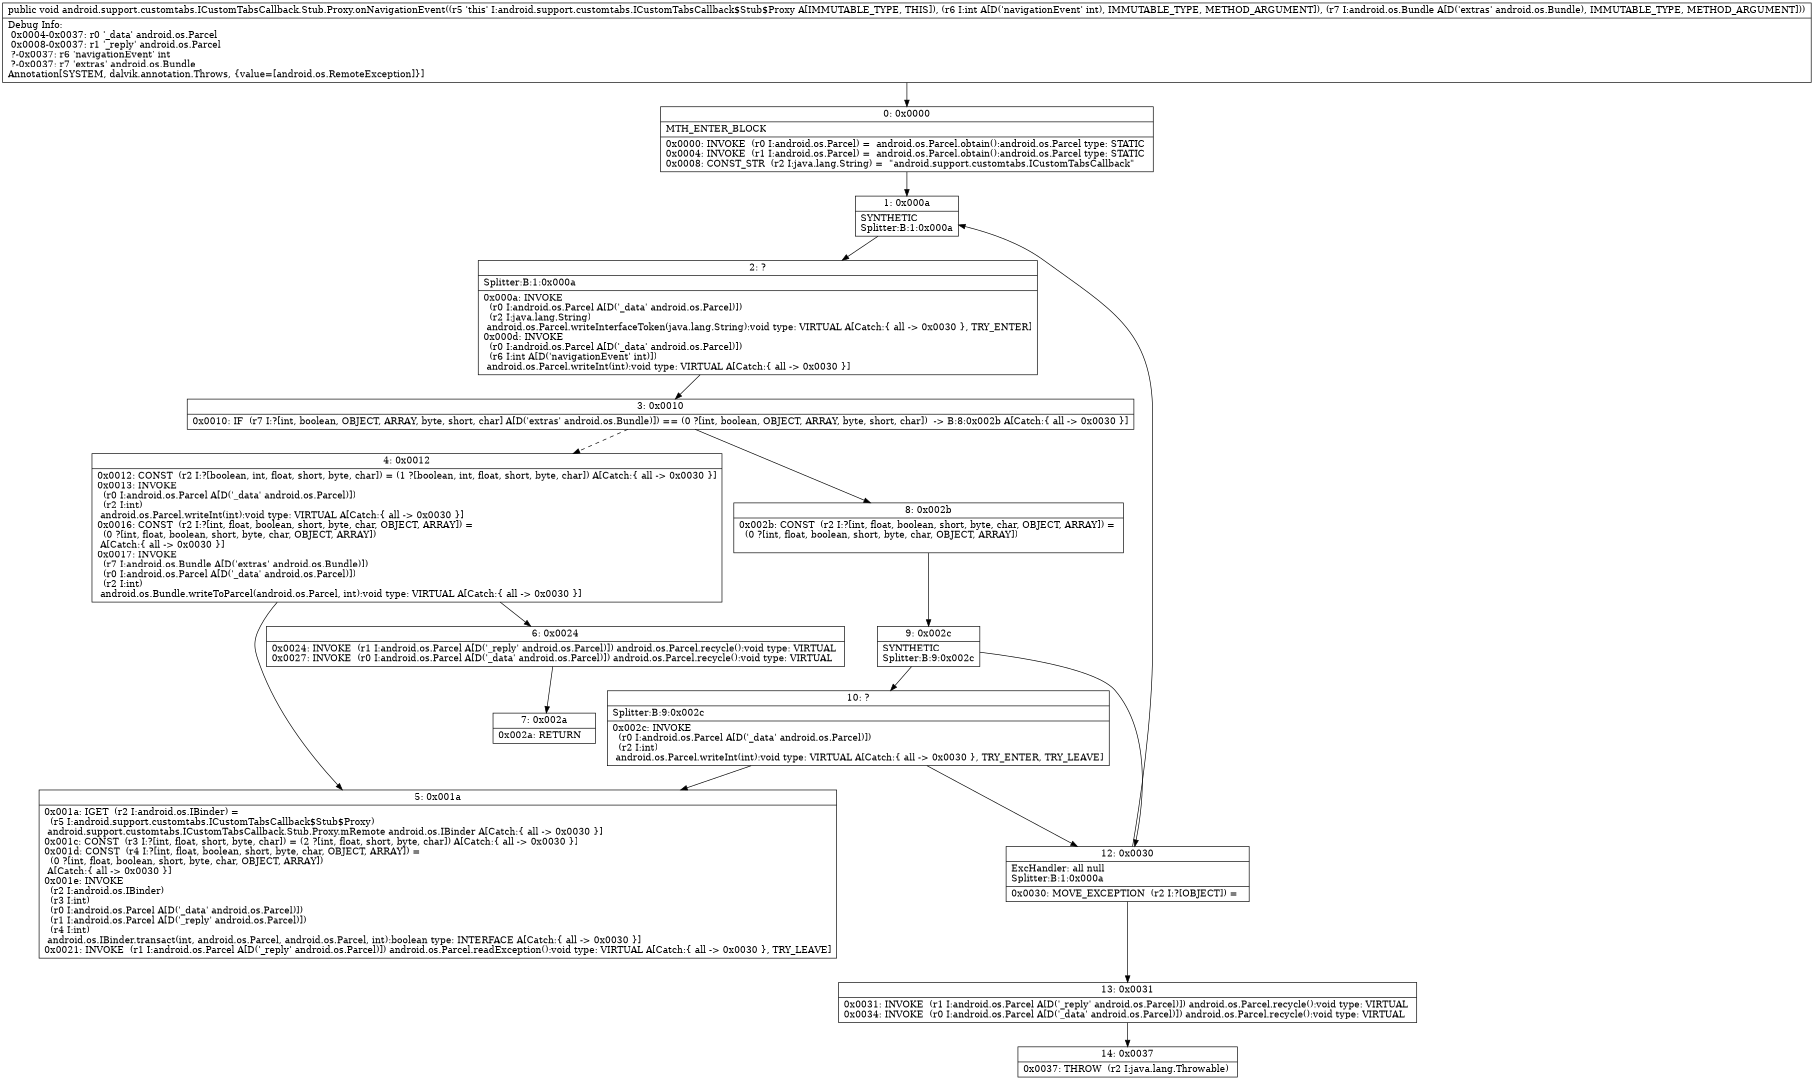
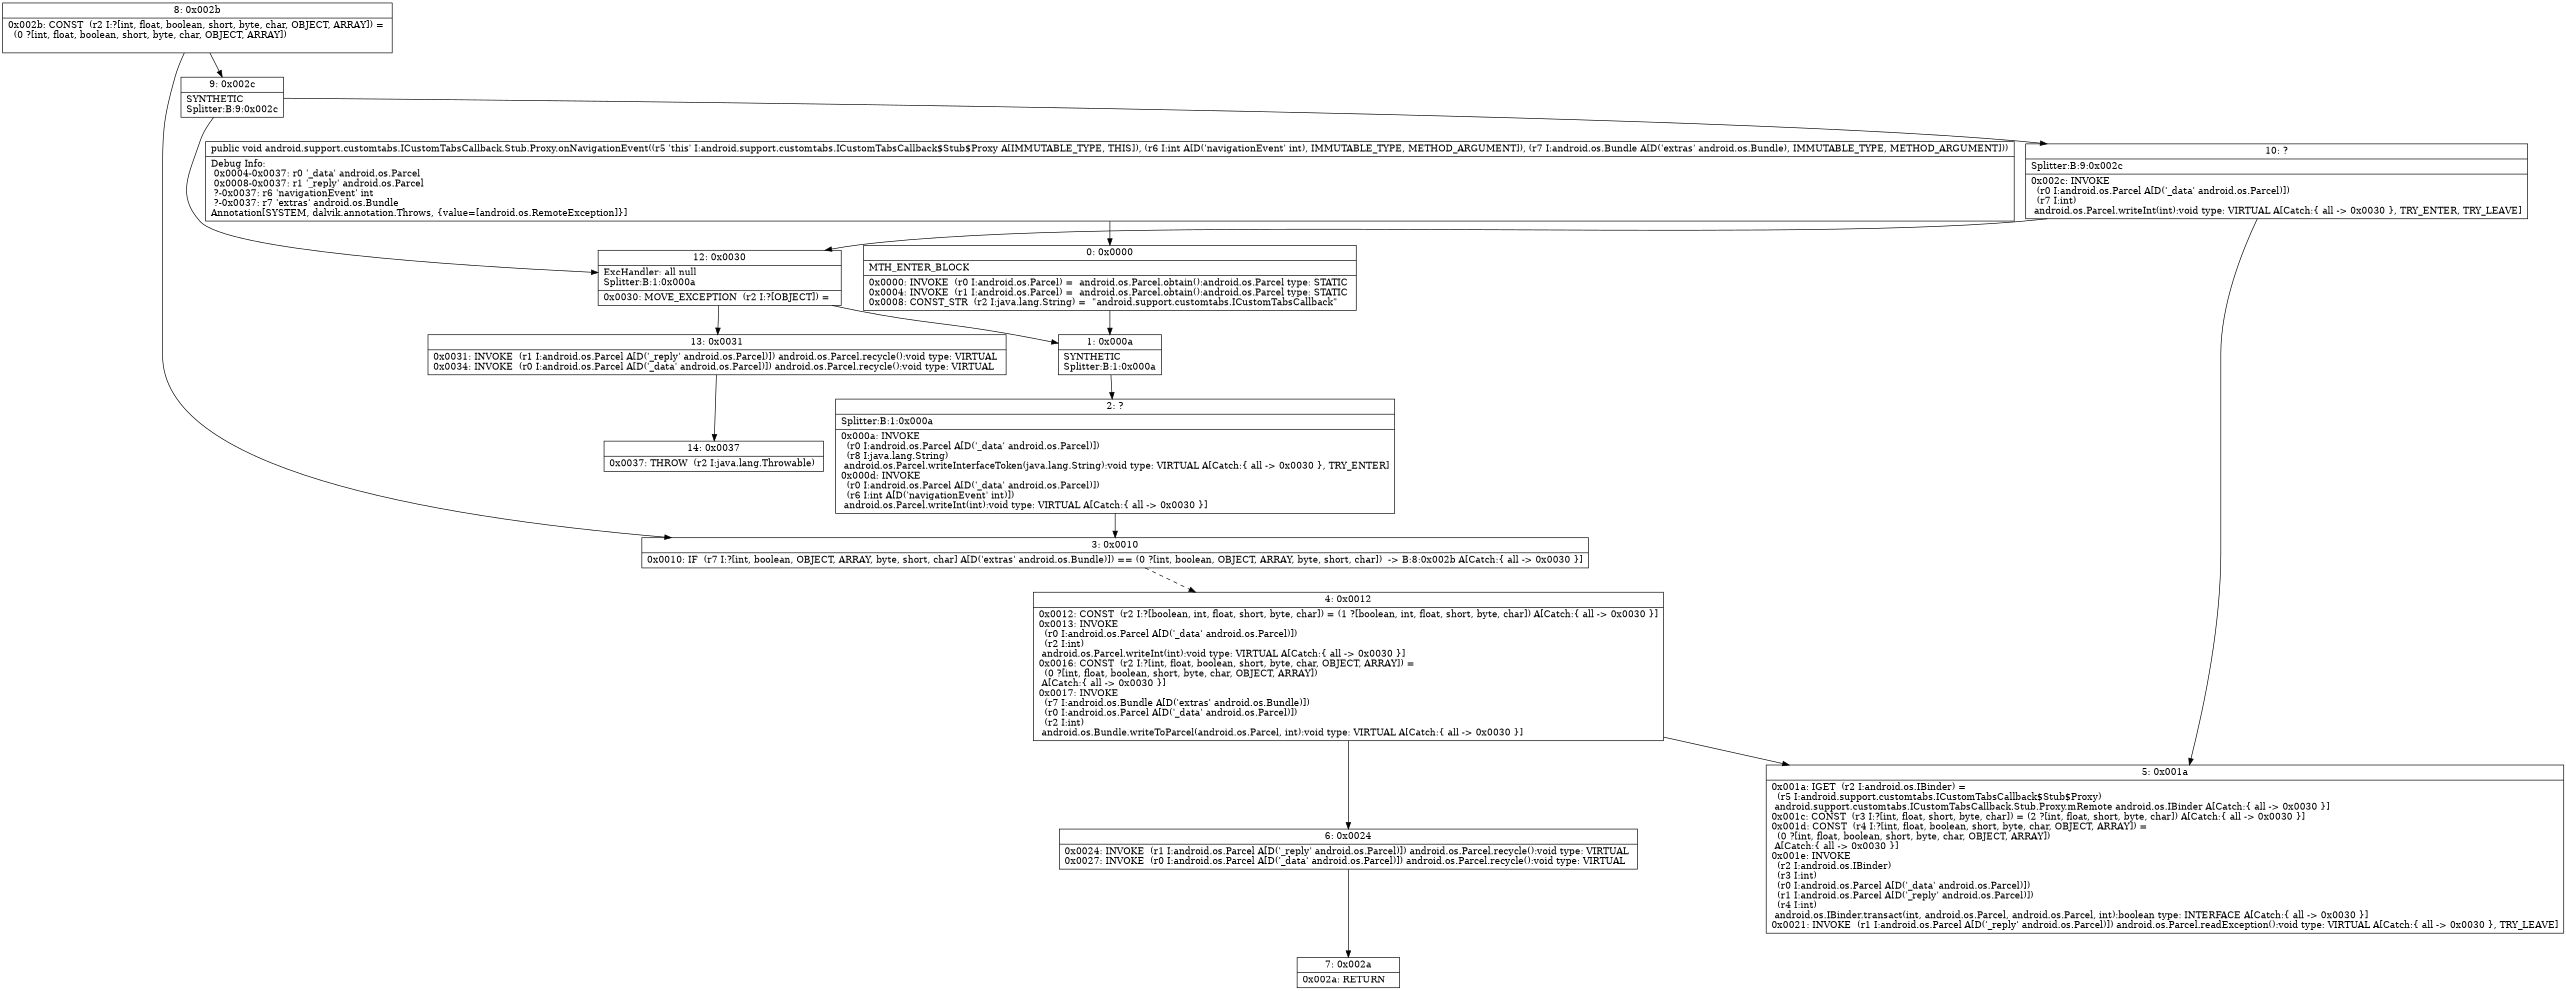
node "2: ?": text "(r2 I:java.lang.String)" -> "(r8 I:java.lang.String)"
edge "3: 0x0010" -> "8: 0x002b": reversed
node "10: ?": text "(r2 I:int)" -> "(r7 I:int)"
